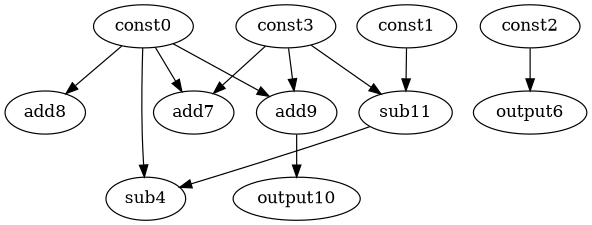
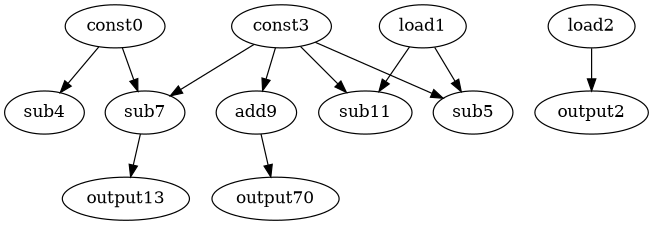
node "const1": label "const1" -> "load1"
node "const2": label "const2" -> "load2"
edge "const0" -> "add9": removed
node "add8": removed
node "add7": label "add7" -> "sub7"
node "sub5": added
node "output6": label "output6" -> "output2"
edge "sub11" -> "sub4": removed
node "output13": added
node "output10": label "output10" -> "output70"
